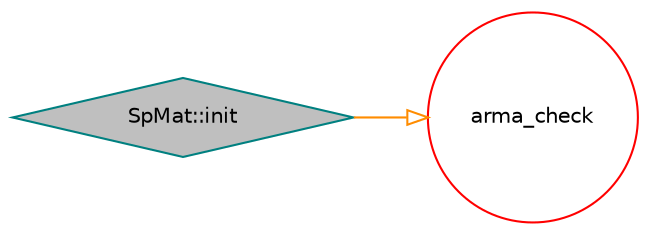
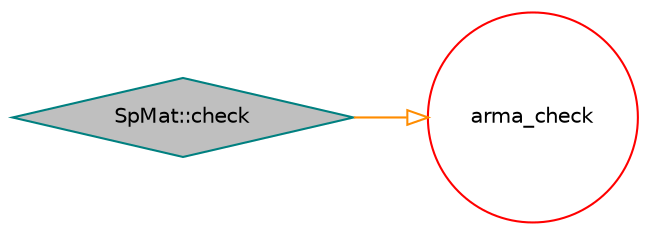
node "SpMat::init": label "SpMat::init" -> "SpMat::check"
